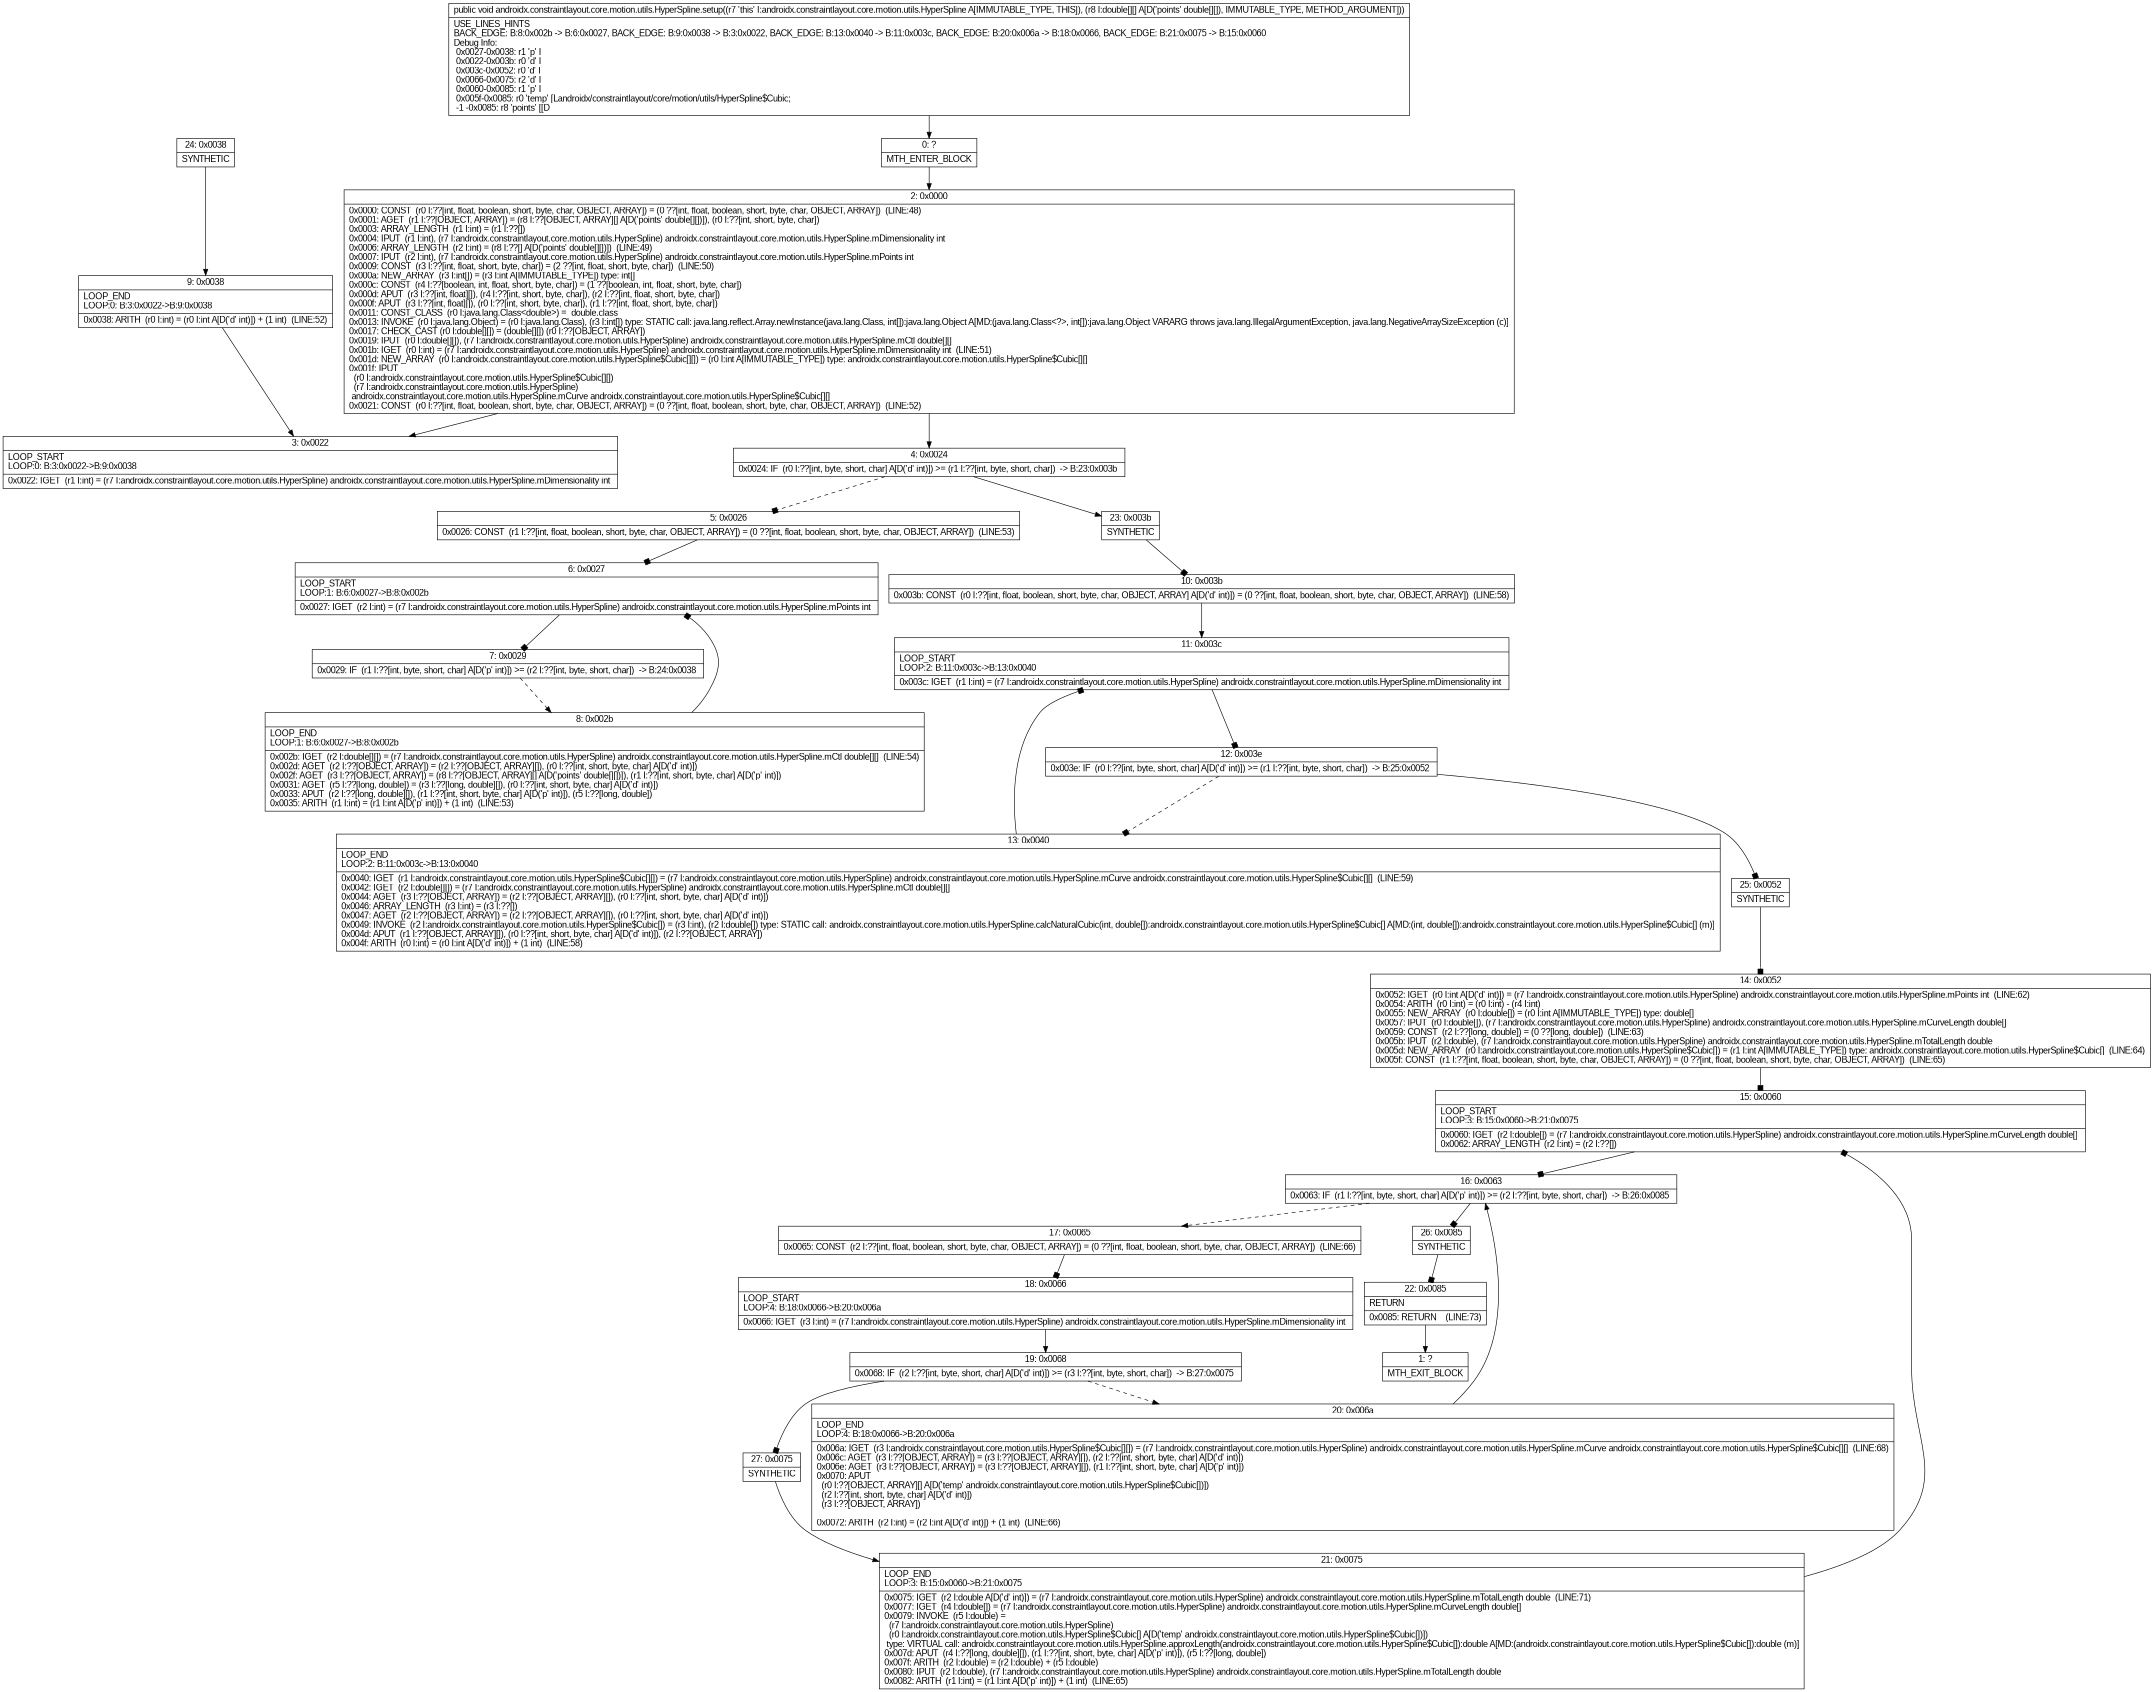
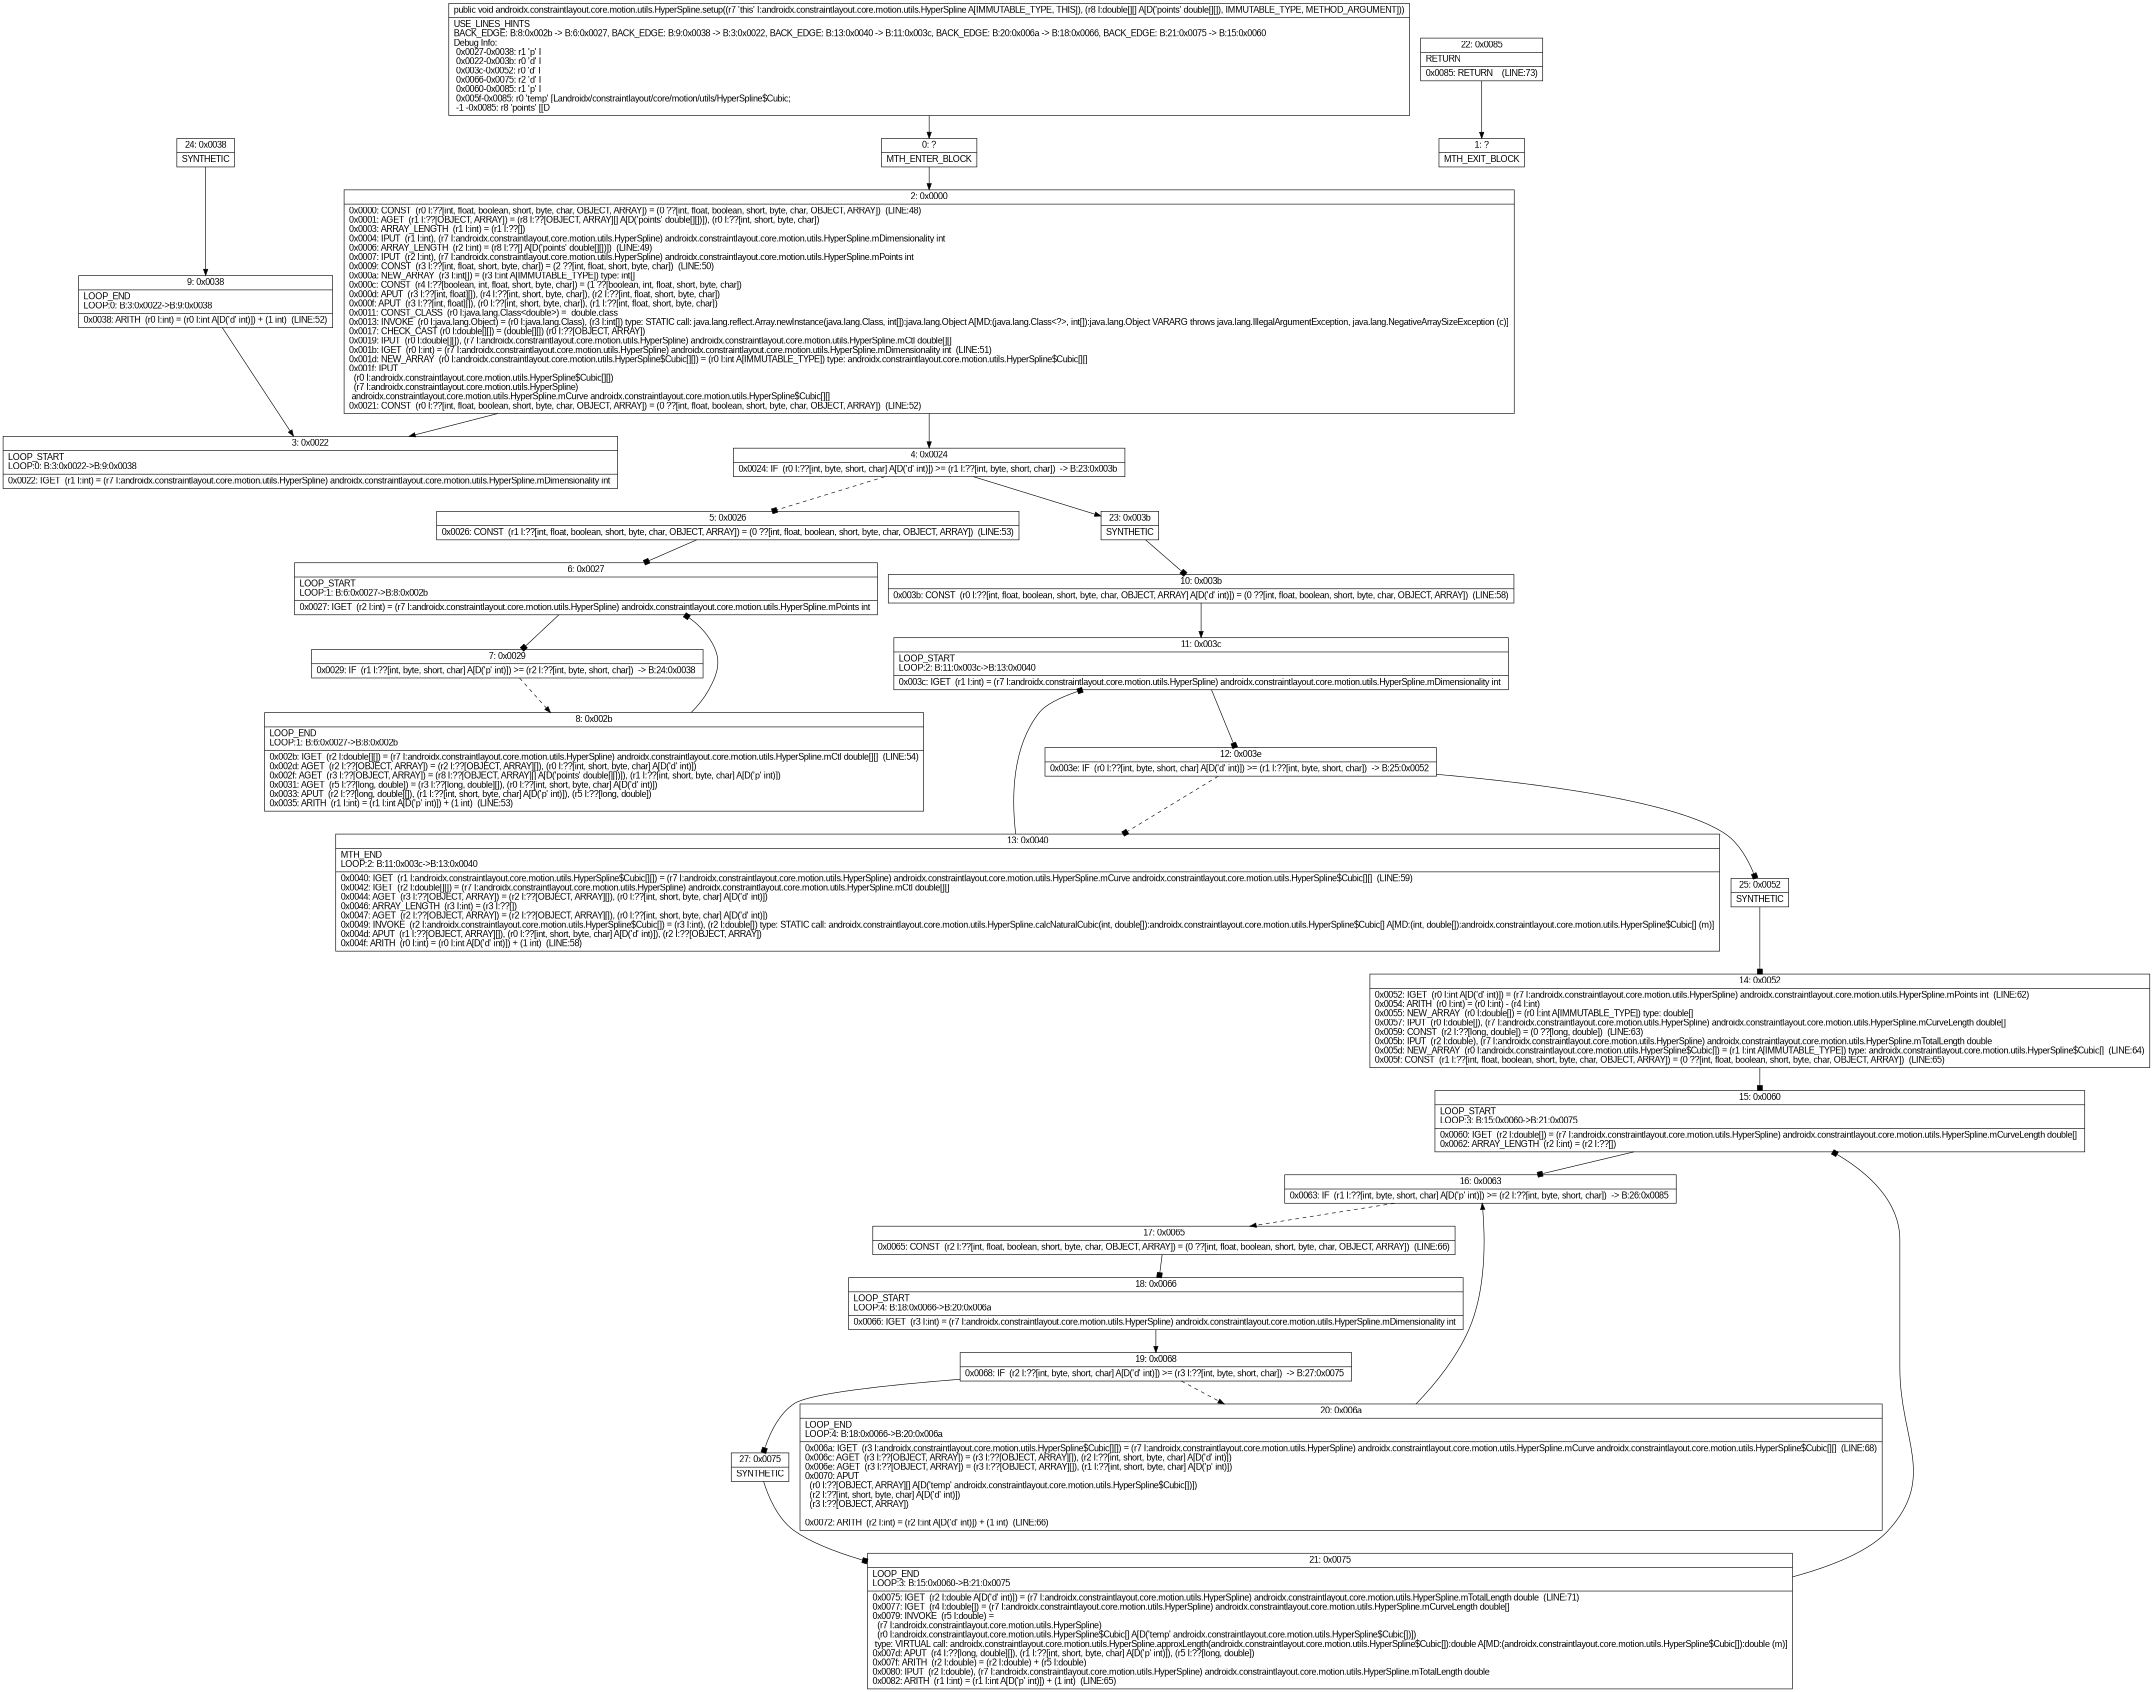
node "13: 0x0040": text "LOOP_END" -> "MTH_END"
node "26: 0x0085": removed
edge "27: 0x0075" -> "21: 0x0075": arrowhead normal -> box
